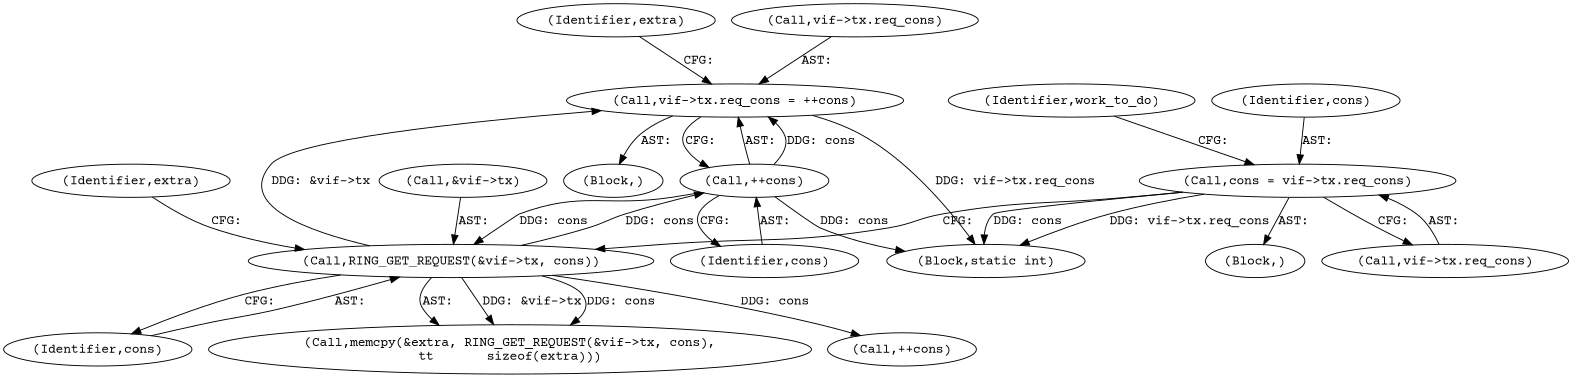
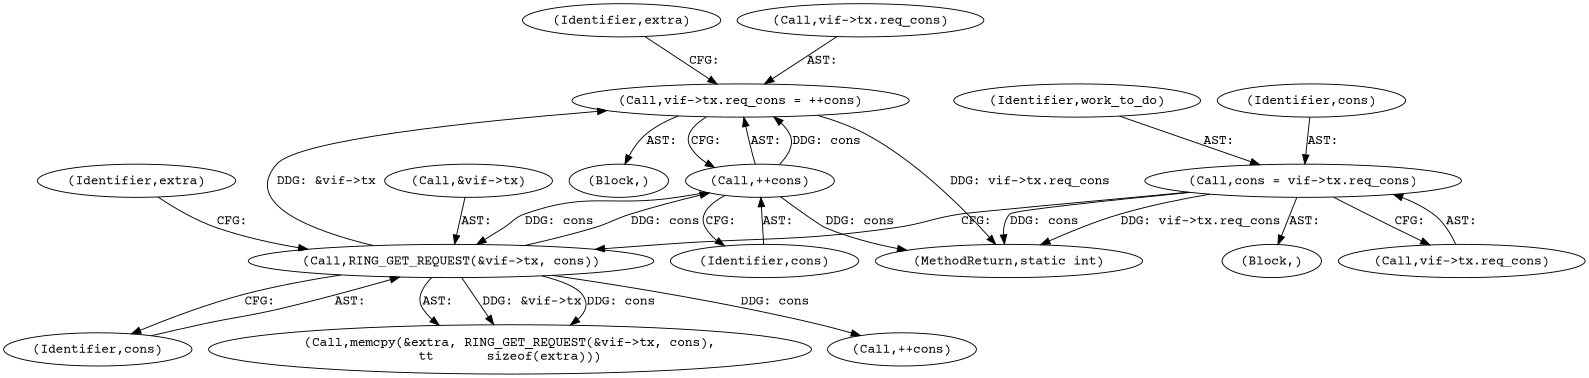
edge "(Identifier,work_to_do)" -> "(Call,cons = vif->tx.req_cons)": label "CFG: " -> "AST: "
node "(Block,static int)": label "(Block,static int)" -> "(MethodReturn,static int)"
